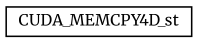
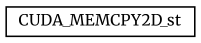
node "CUDA_MEMCPY4D_st": label "CUDA_MEMCPY4D_st" -> "CUDA_MEMCPY2D_st"
